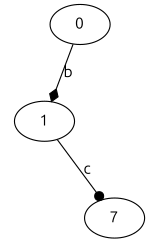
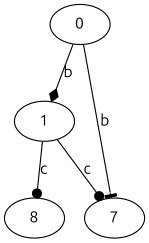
edge "0" -> "7": added, label "b"
node "8": added
